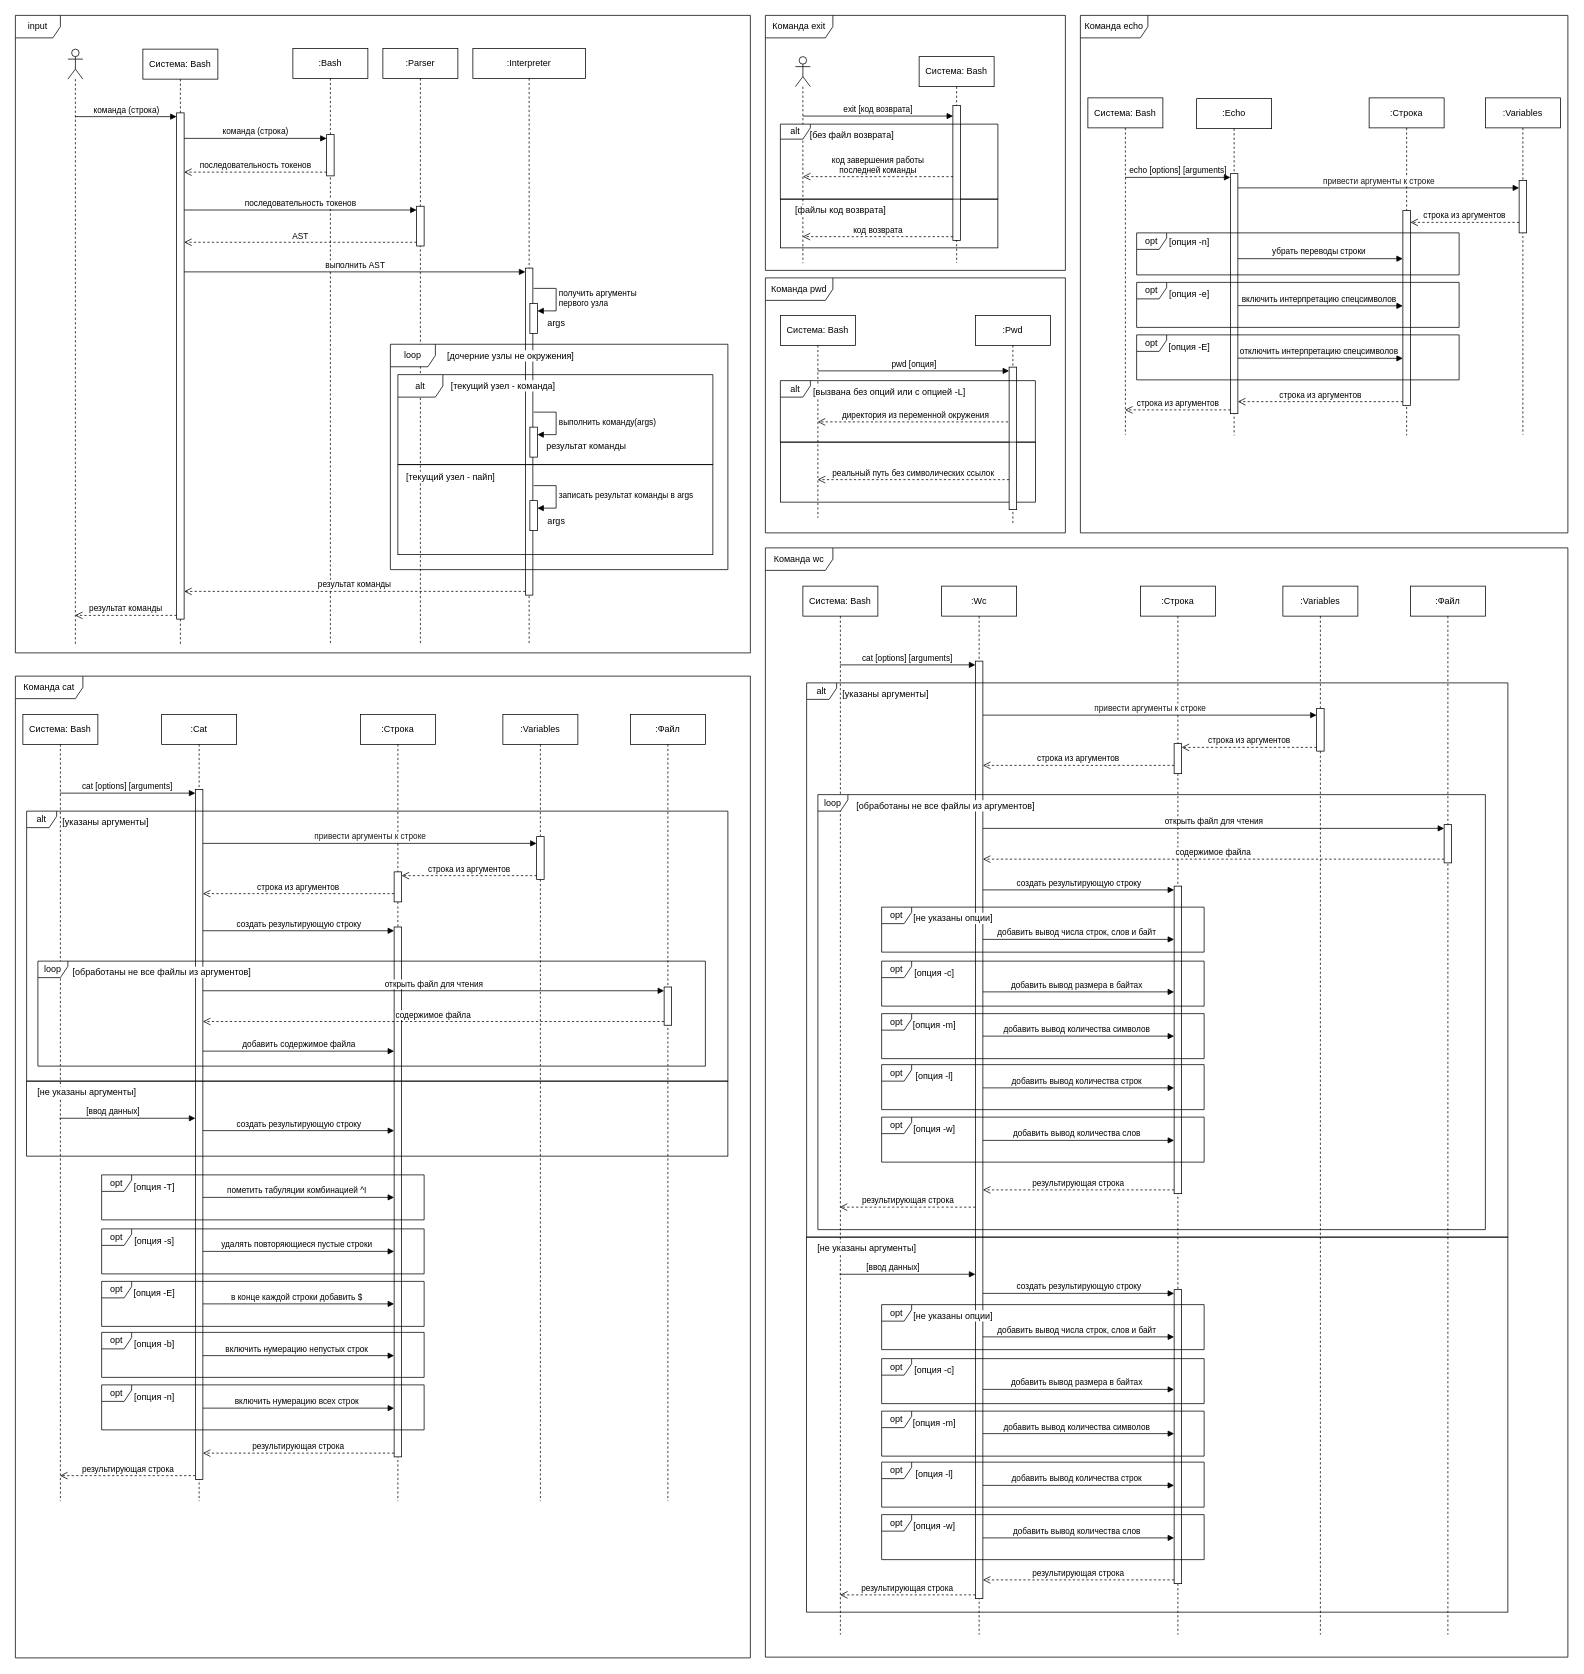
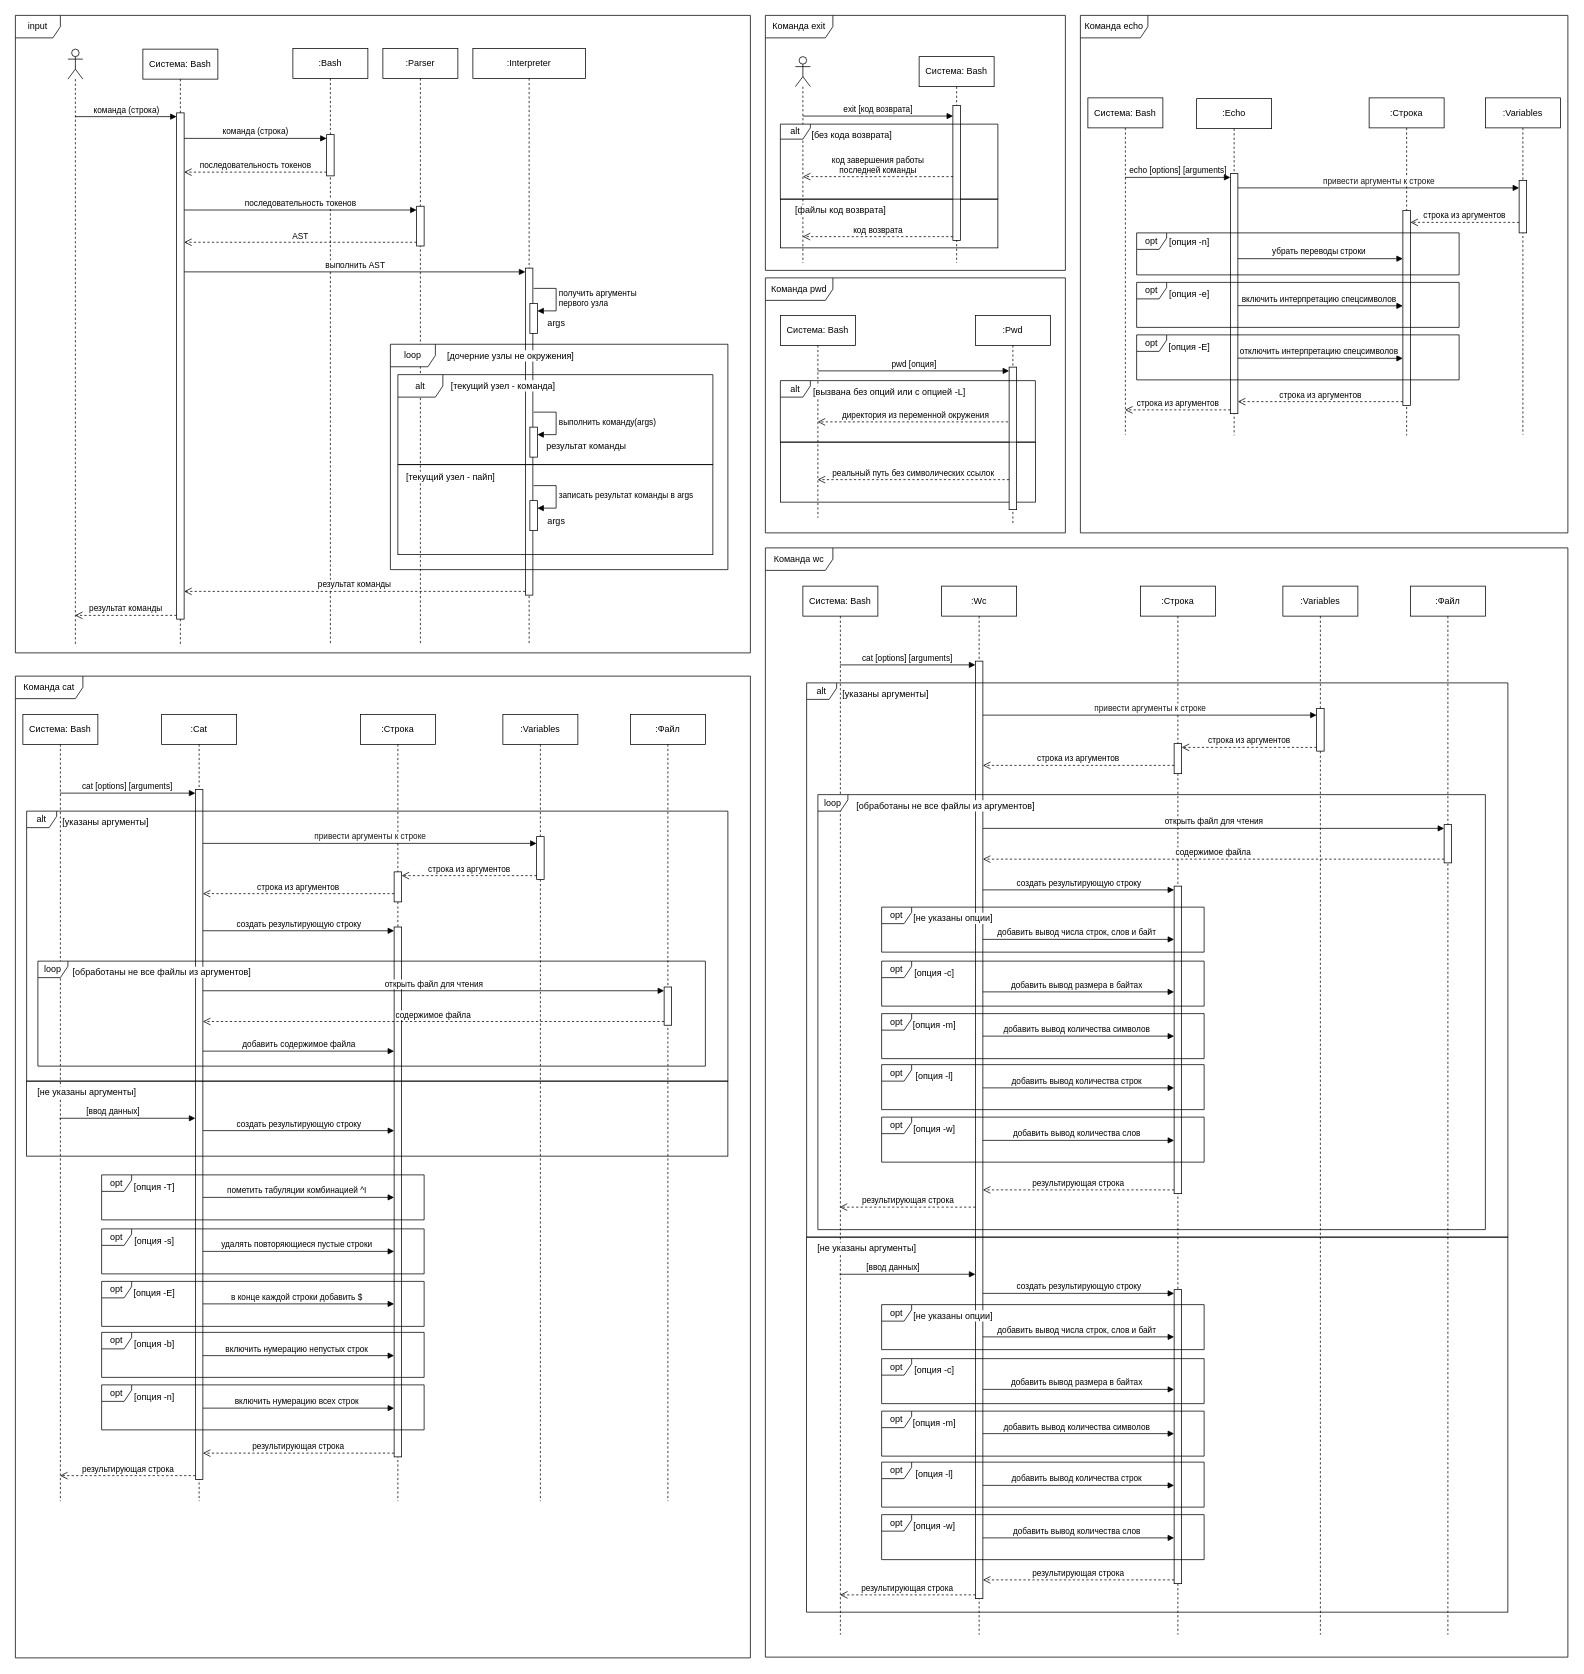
node "[без файл возврата]": label "[без файл возврата]" -> "[без кода возврата]"
